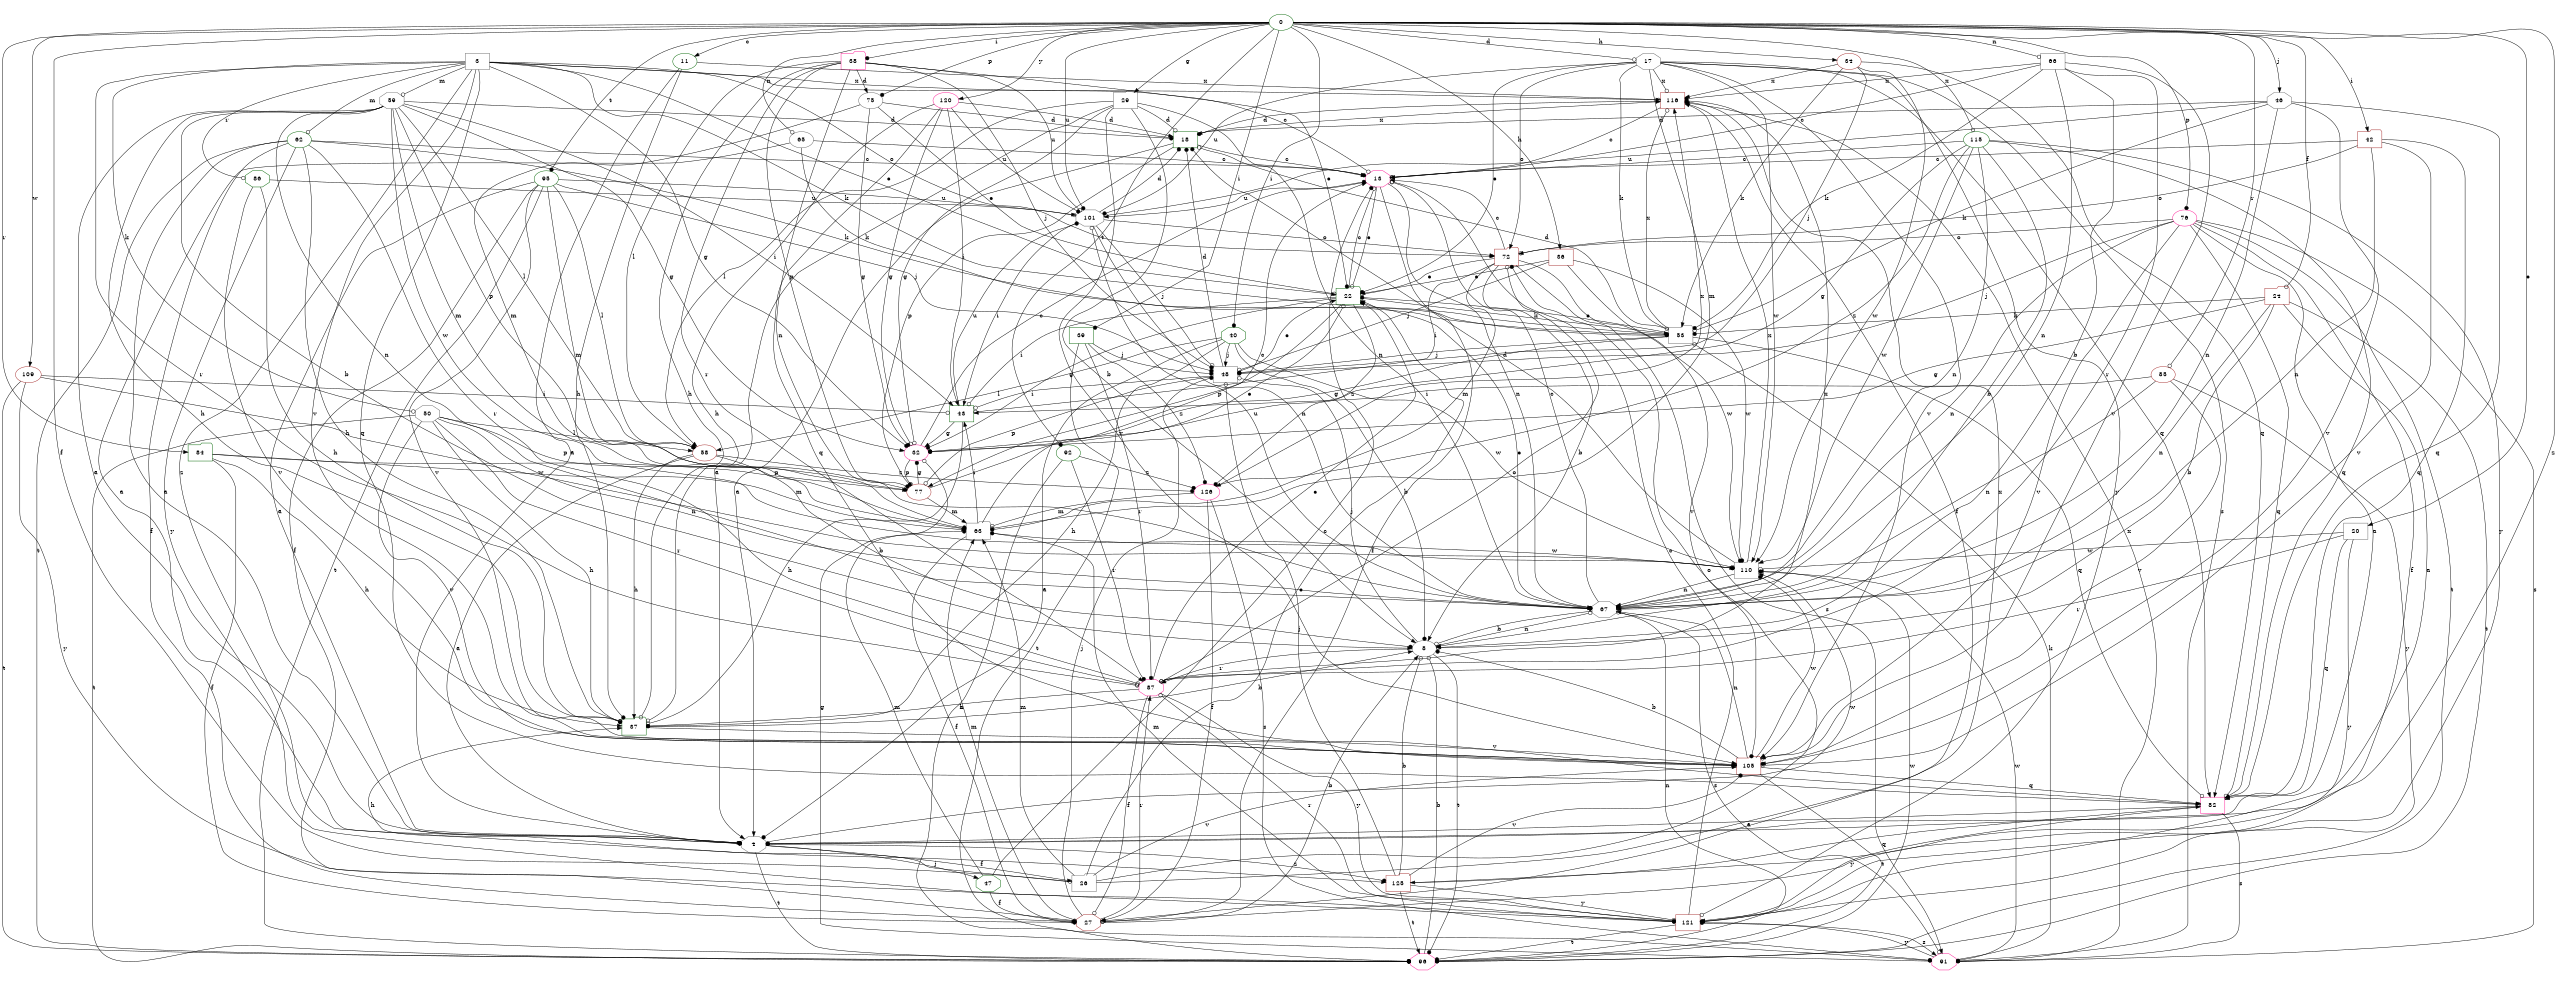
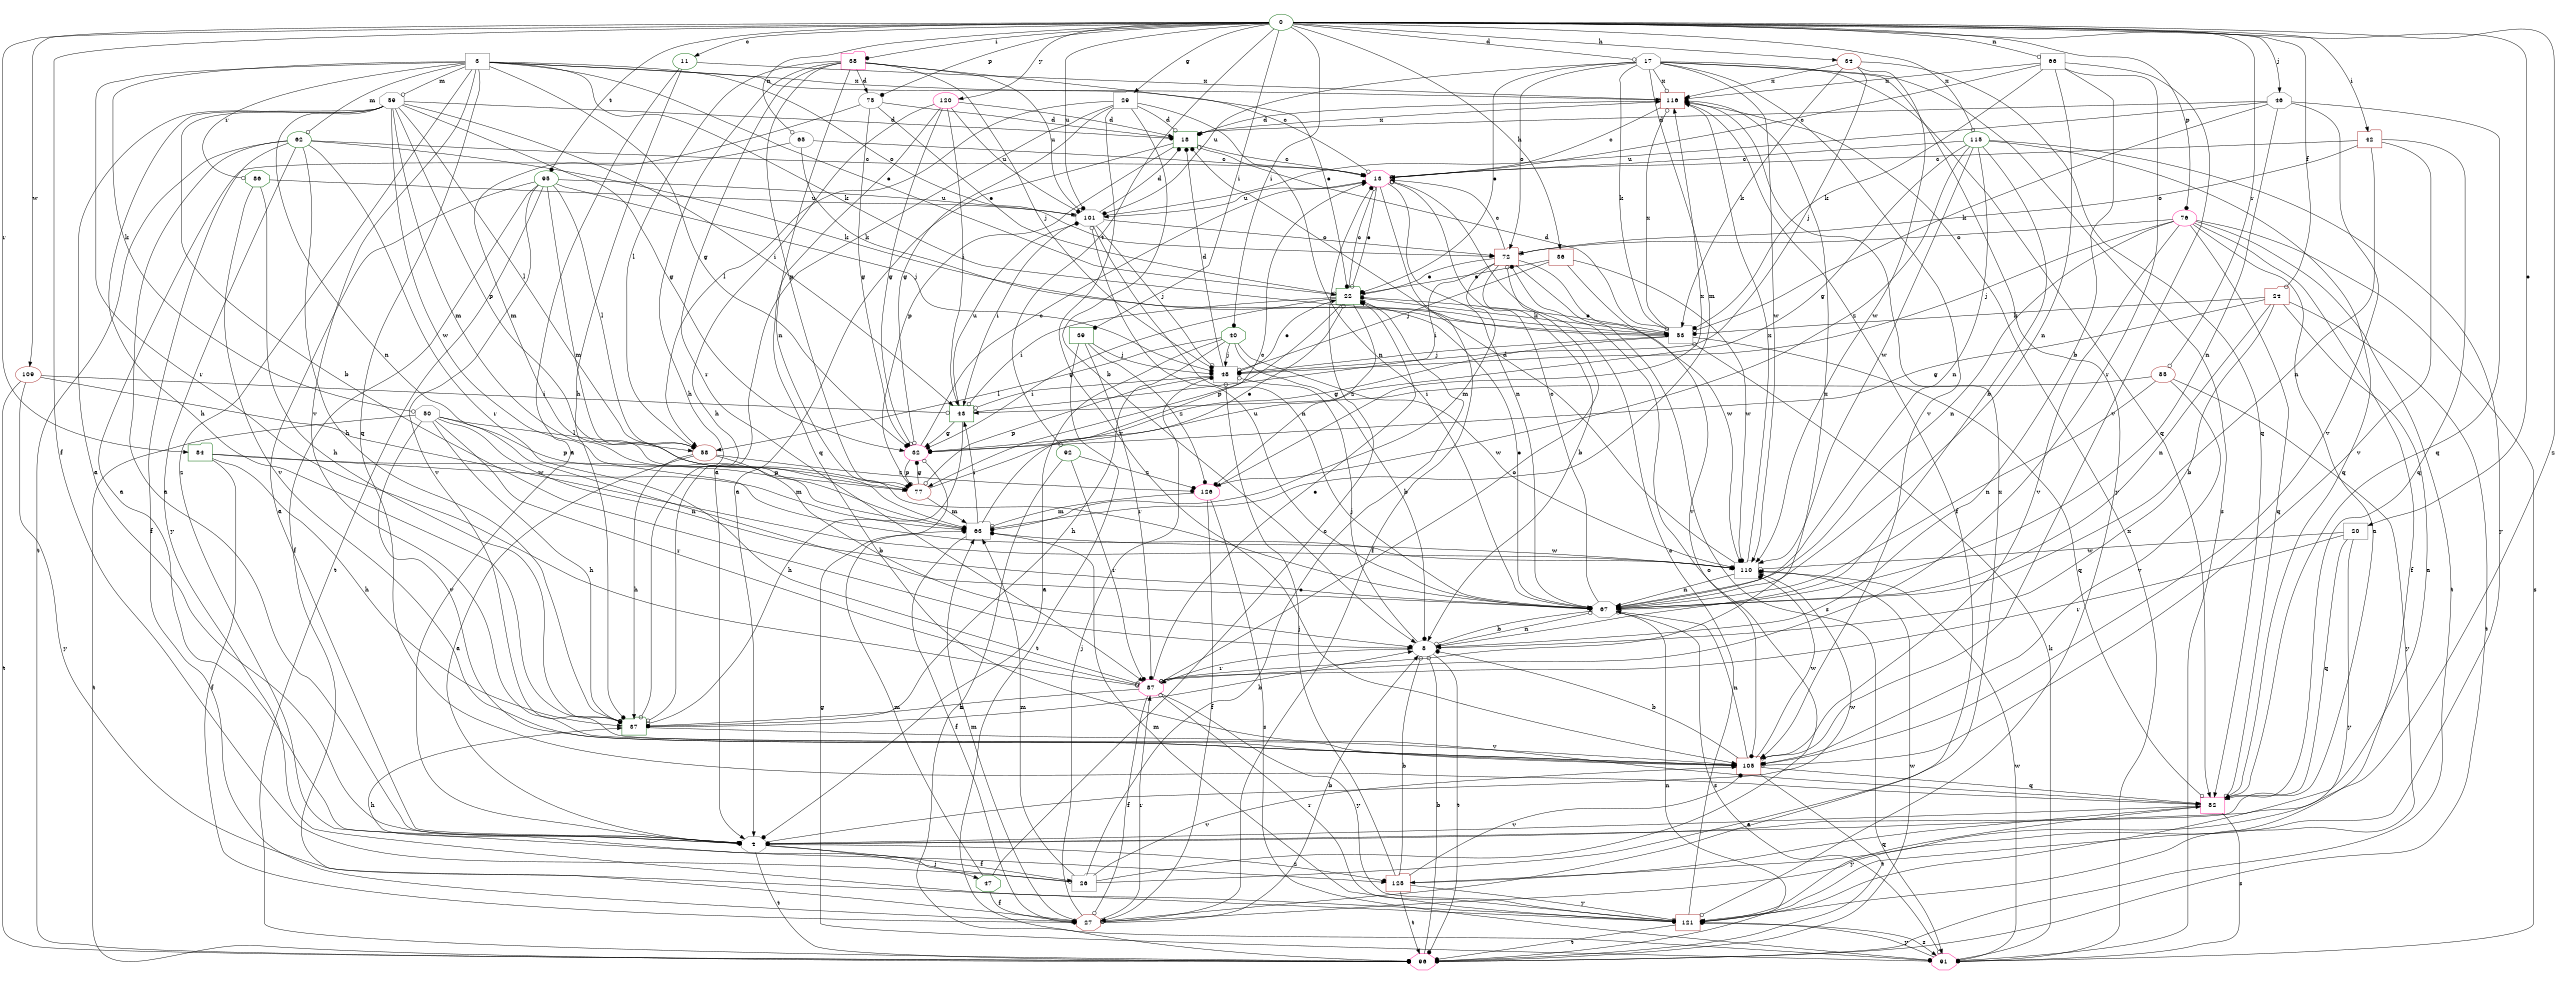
edge "0" -> "92": arrowhead dot -> odot
